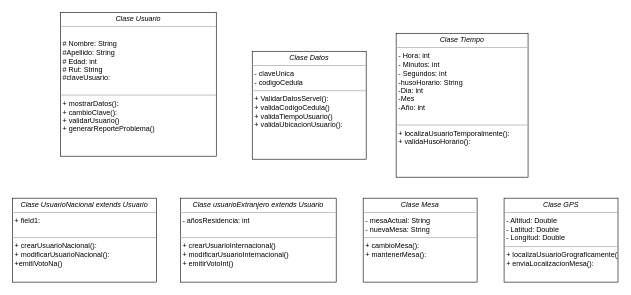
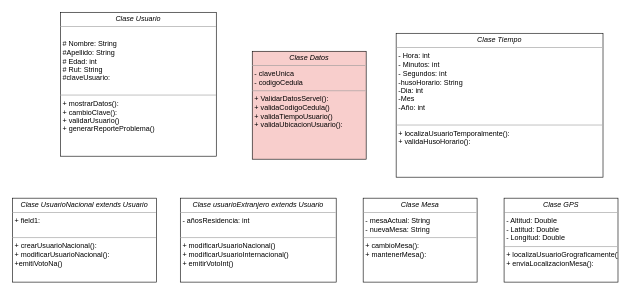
node "Clase Datos - claveUnica - codigoCedula + ValidarDatosServel(): + validaCodigoCedula() + validaTiempoUsuario() + validaUbicacionUsuario():": fillcolor #ffffff -> #f8cecc
node "Clase Tiempo - Hora: int - Minutos: int - Segundos: int -husoHorario: String -Dia: int -Mes -Año: int + localizaUsuarioTemporalmente(): + validaHusoHorario():": size 132x144 -> 207x144
node "Clase usuarioExtranjero extends Usuario - añosResidencia: int + crearUsuarioInternacional() + modificarUsuarioInternacional() + emitirVotoInt()": label "Clase usuarioExtranjero extends Usuario - añosResidencia: int + crearUsuarioInternacional() + modificarUsuarioInternacional() + emitirVotoInt()" -> "Clase usuarioExtranjero extends Usuario - añosResidencia: int + modificarUsuarioNacional() + modificarUsuarioInternacional() + emitirVotoInt()"
